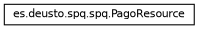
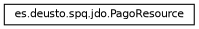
node "es.deusto.spq.spq.PagoResource": label "es.deusto.spq.spq.PagoResource" -> "es.deusto.spq.jdo.PagoResource"
